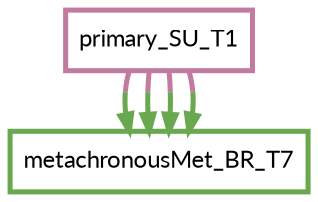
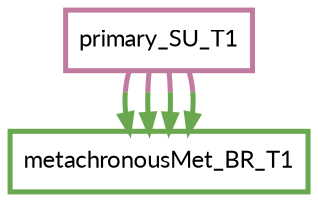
node "metachronousMet_BR_T7": label "metachronousMet_BR_T7" -> "metachronousMet_BR_T1"
